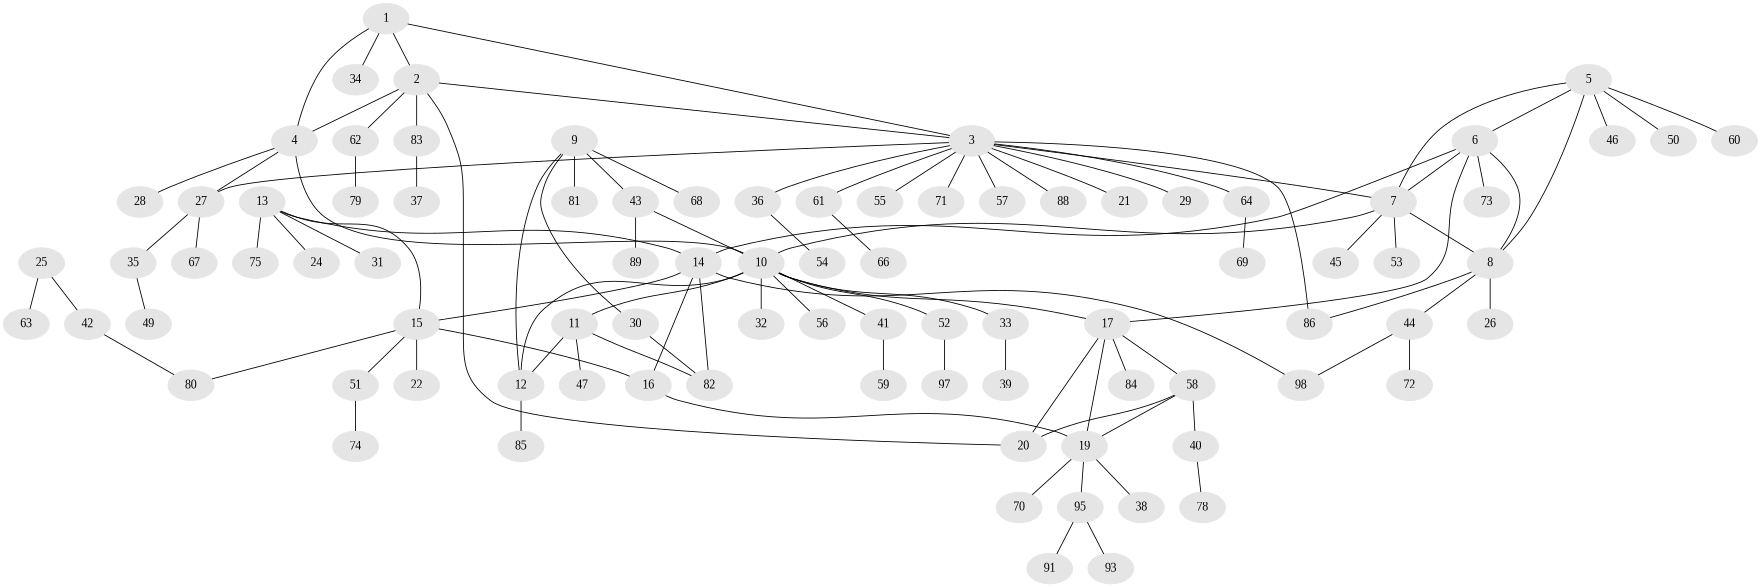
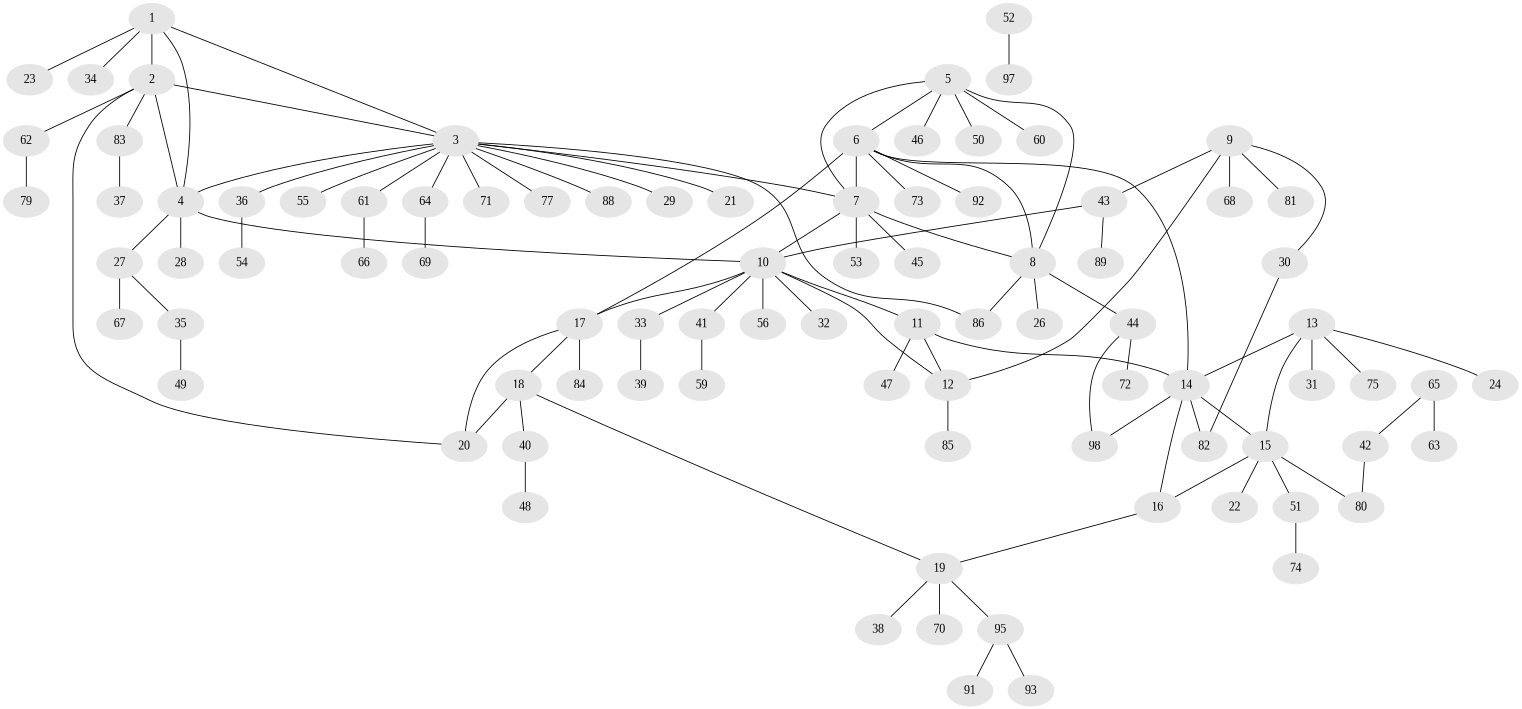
node "23": added
edge "3" -- "27": now "3" -- "4"
node "92": added
node "57": label "57" -> "77"
node "25": label "25" -> "65"
edge "10" -- "52": removed
edge "11" -- "82": now "11" -- "14"
edge "17" -- "19": removed
node "58": label "58" -> "18"
node "78": label "78" -> "48"
